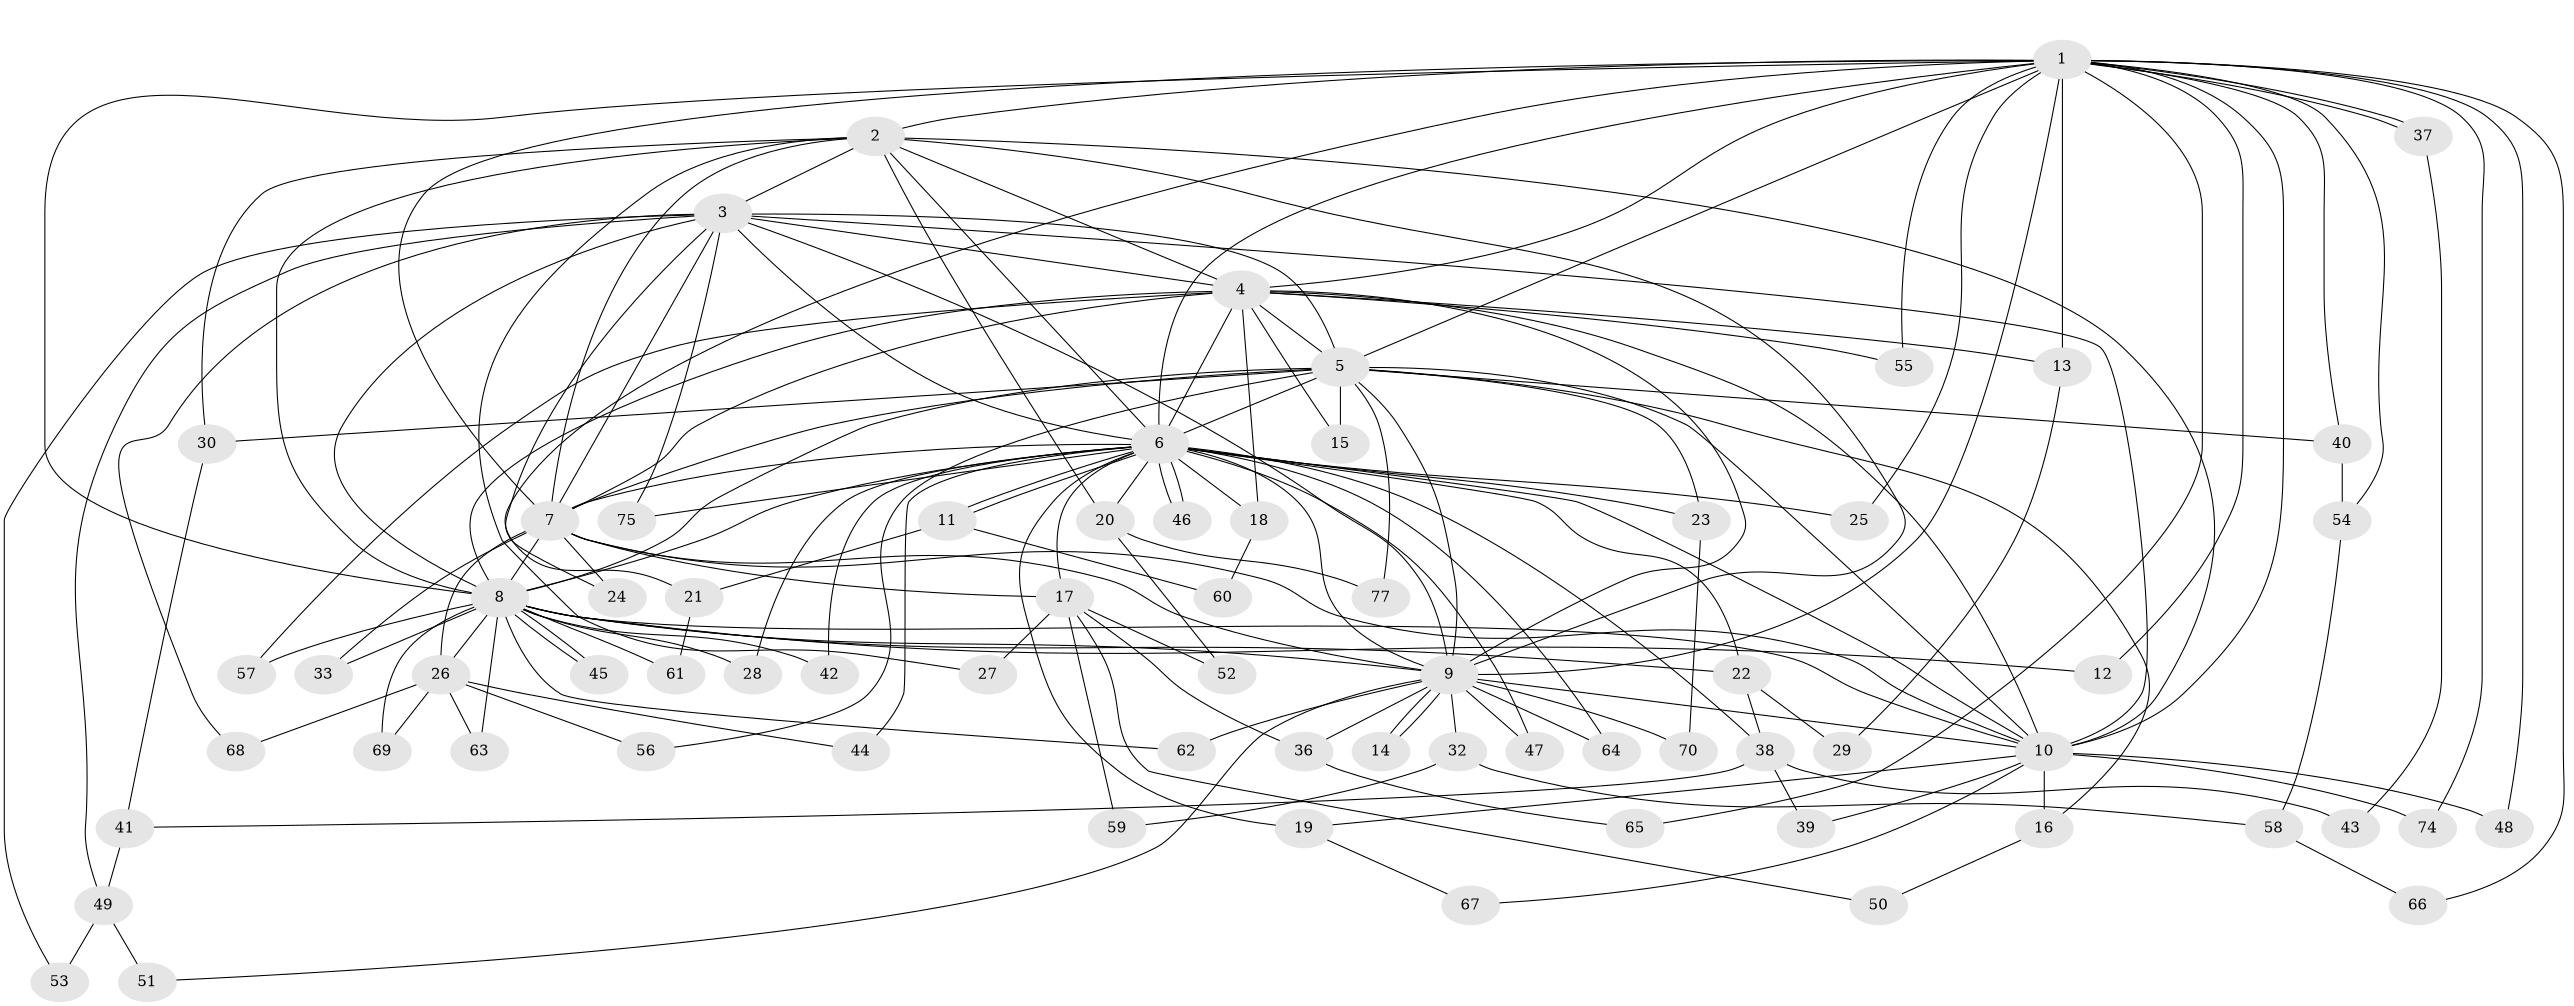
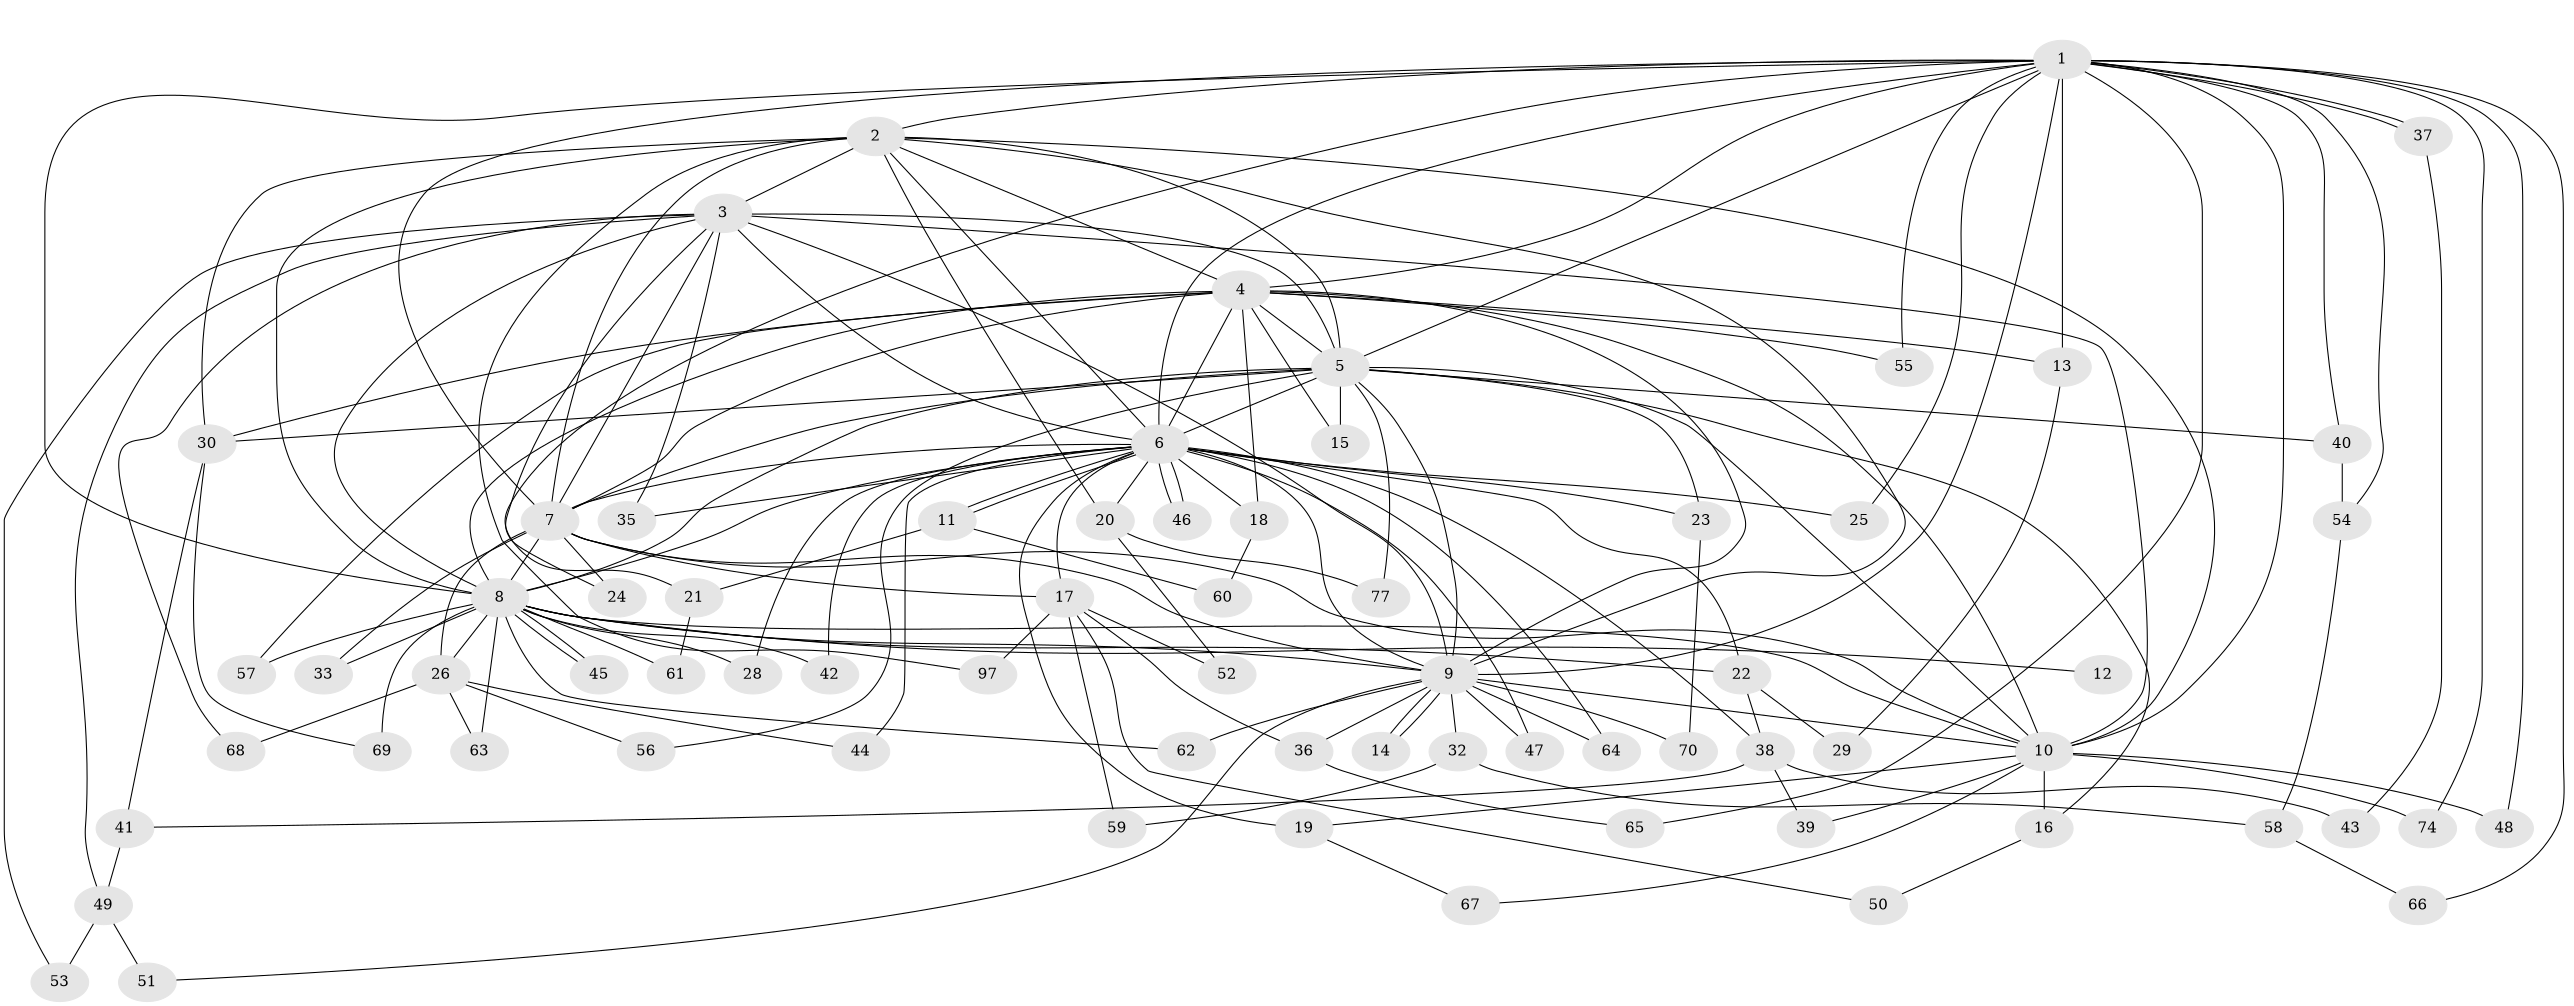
edge "2" -- "5": added
edge "3" -- "4": now "30" -- "4"
edge "1" -- "12": removed
node "75": label "75" -> "35"
edge "6" -- "10": removed
node "27": label "27" -> "97"
edge "26" -- "69": now "30" -- "69"
